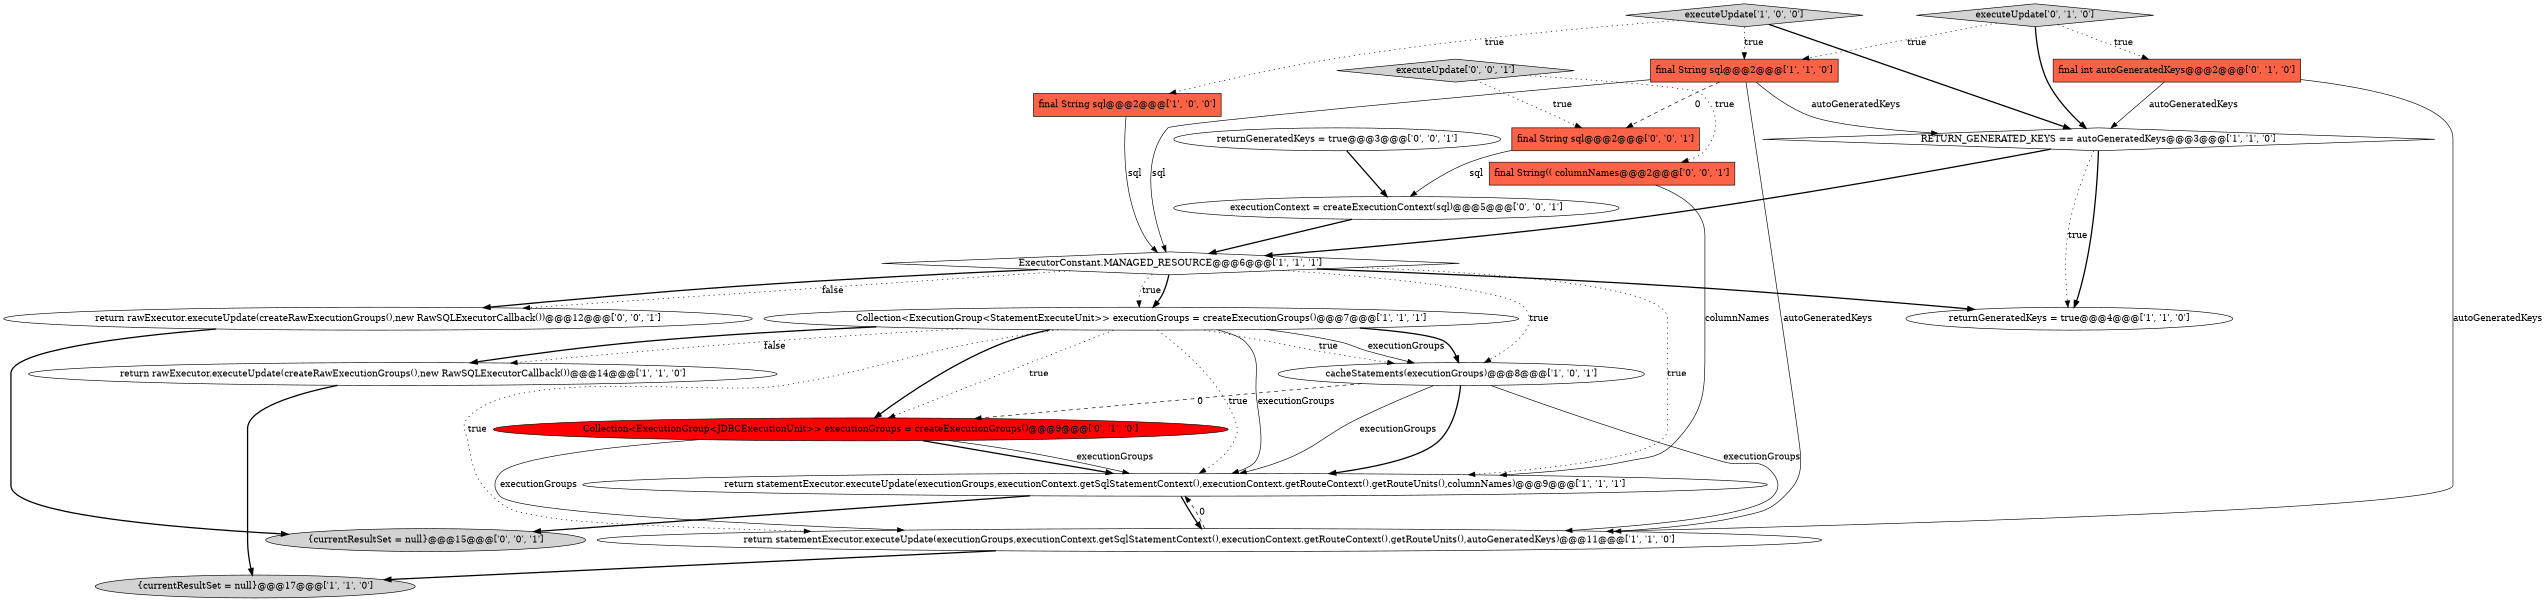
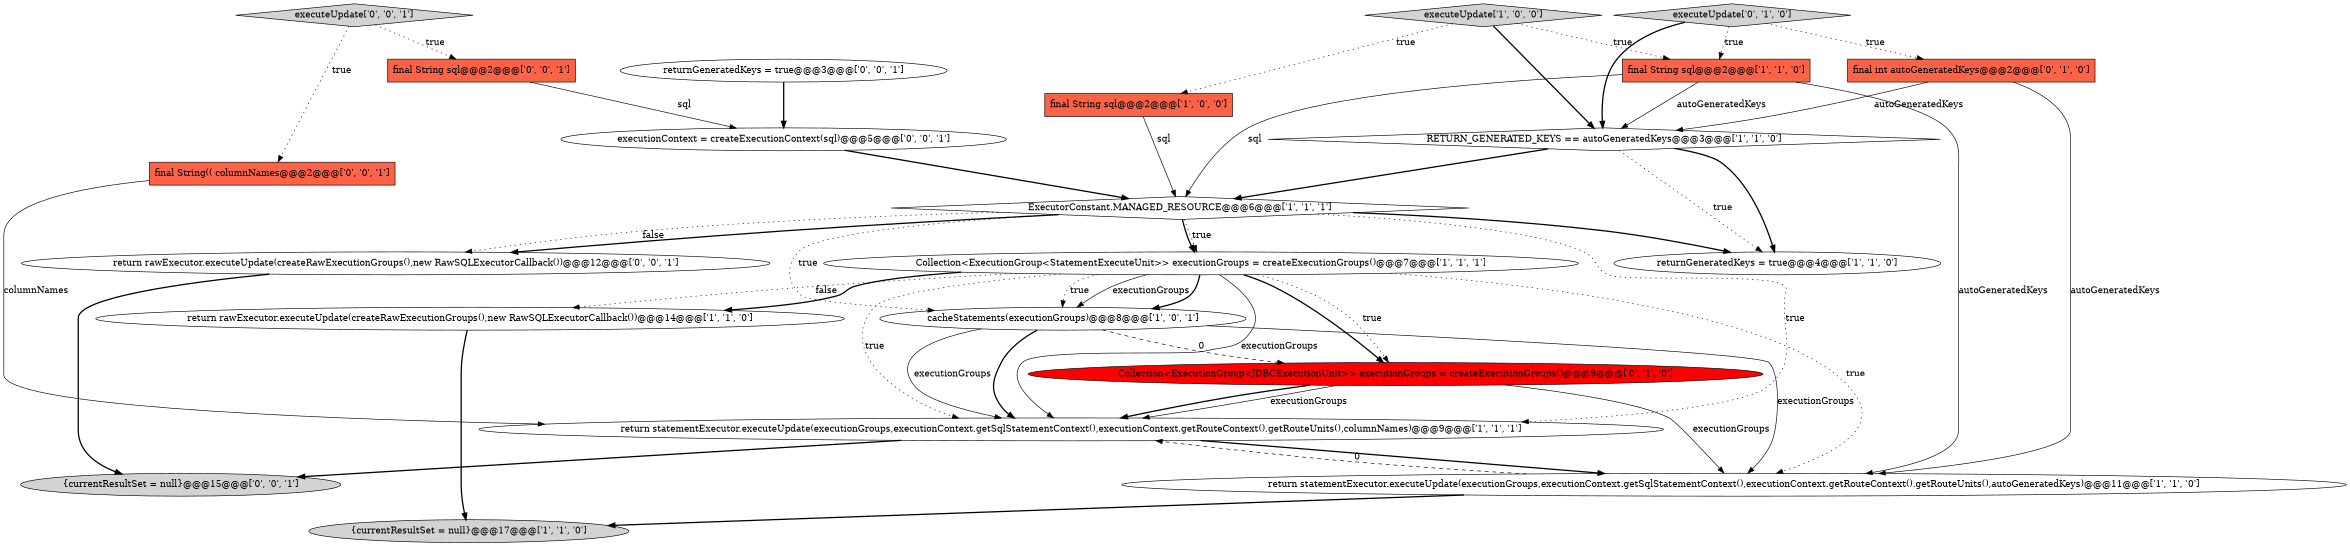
edge "final String sql@@@2@@@['1', '1', '0']" -> "final String sql@@@2@@@['0', '0', '1']": removed, label "0"
